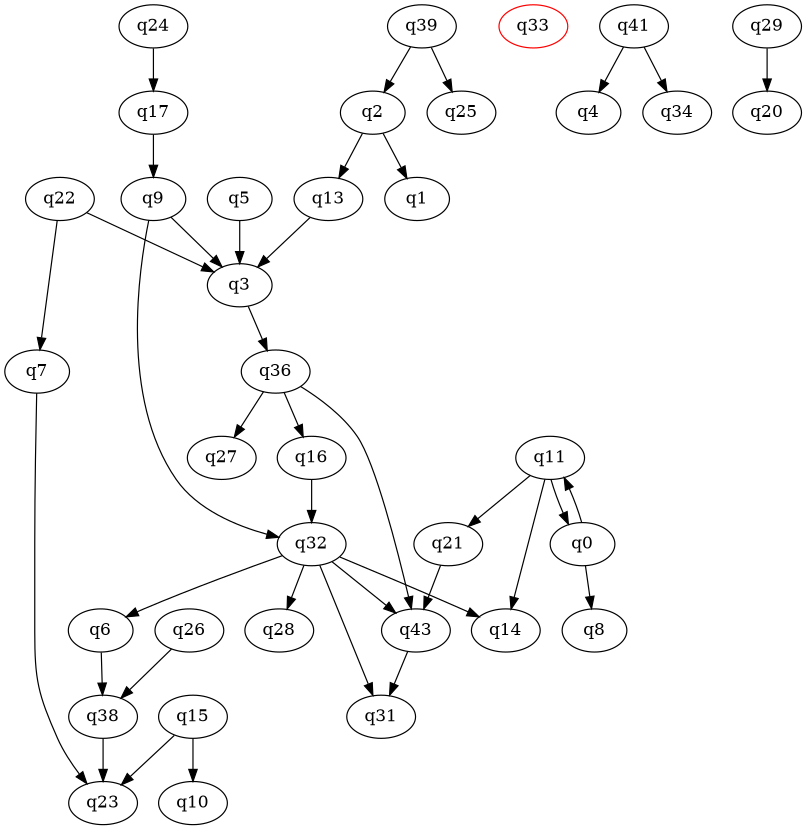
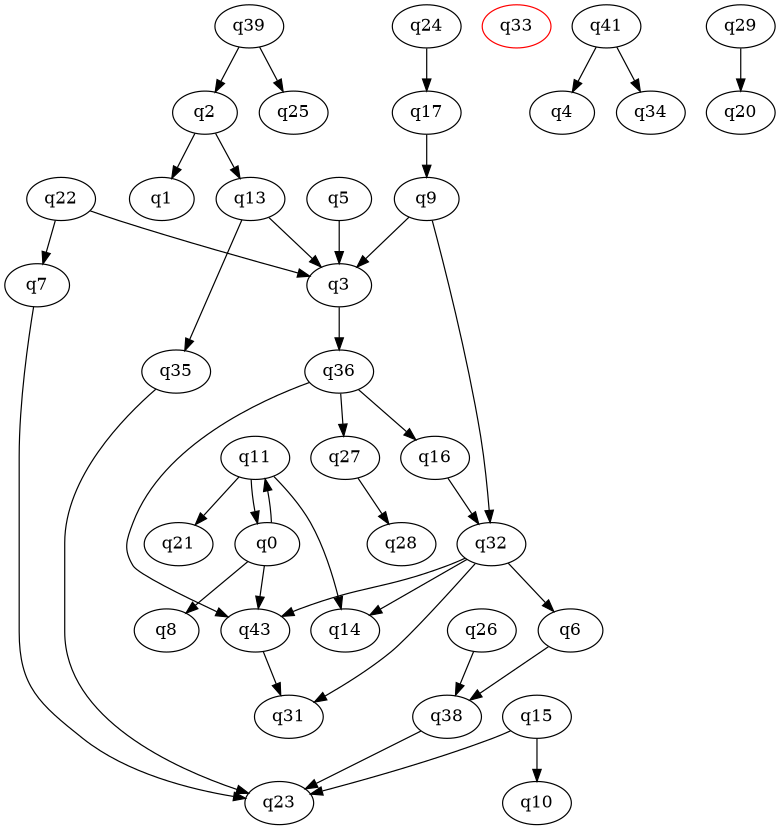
node "q35": added
edge "q32" -> "q28": now "q27" -> "q28"
edge "q21" -> "q43": now "q0" -> "q43"
